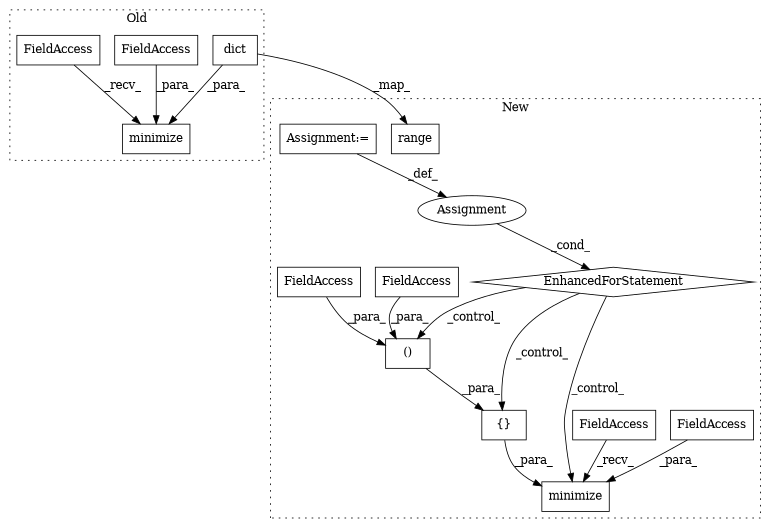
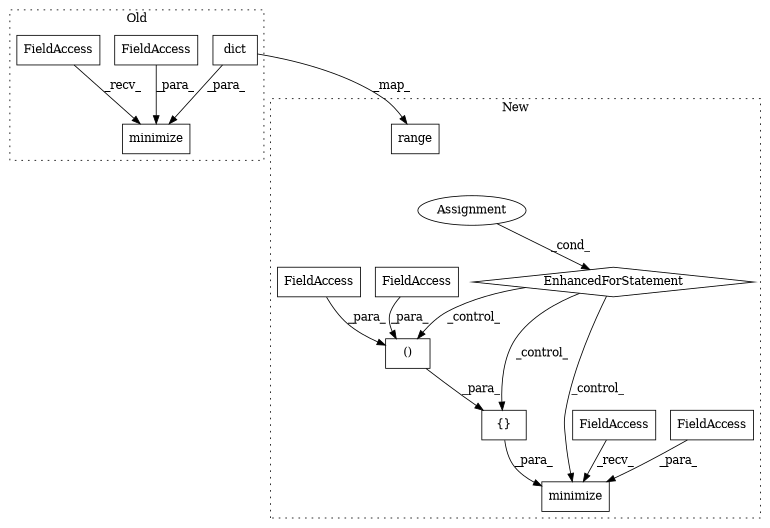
node "Assignment:=": removed
